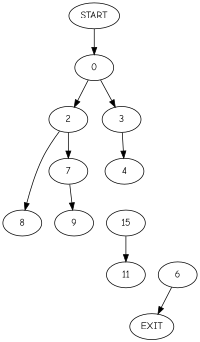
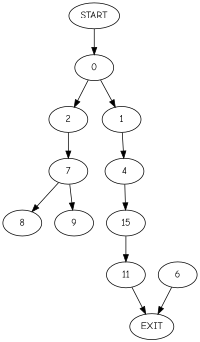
node "3": label "3" -> "1"
edge "2" -> "8": now "7" -> "8"
edge "4" -> "15": added
edge "11" -> "EXIT": added
